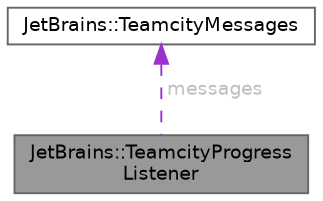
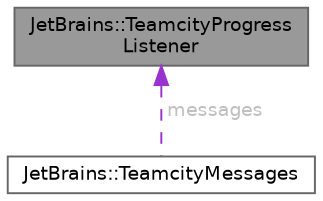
edge "JetBrains::TeamcityProgress Listener" -> "JetBrains::TeamcityMessages": reversed
